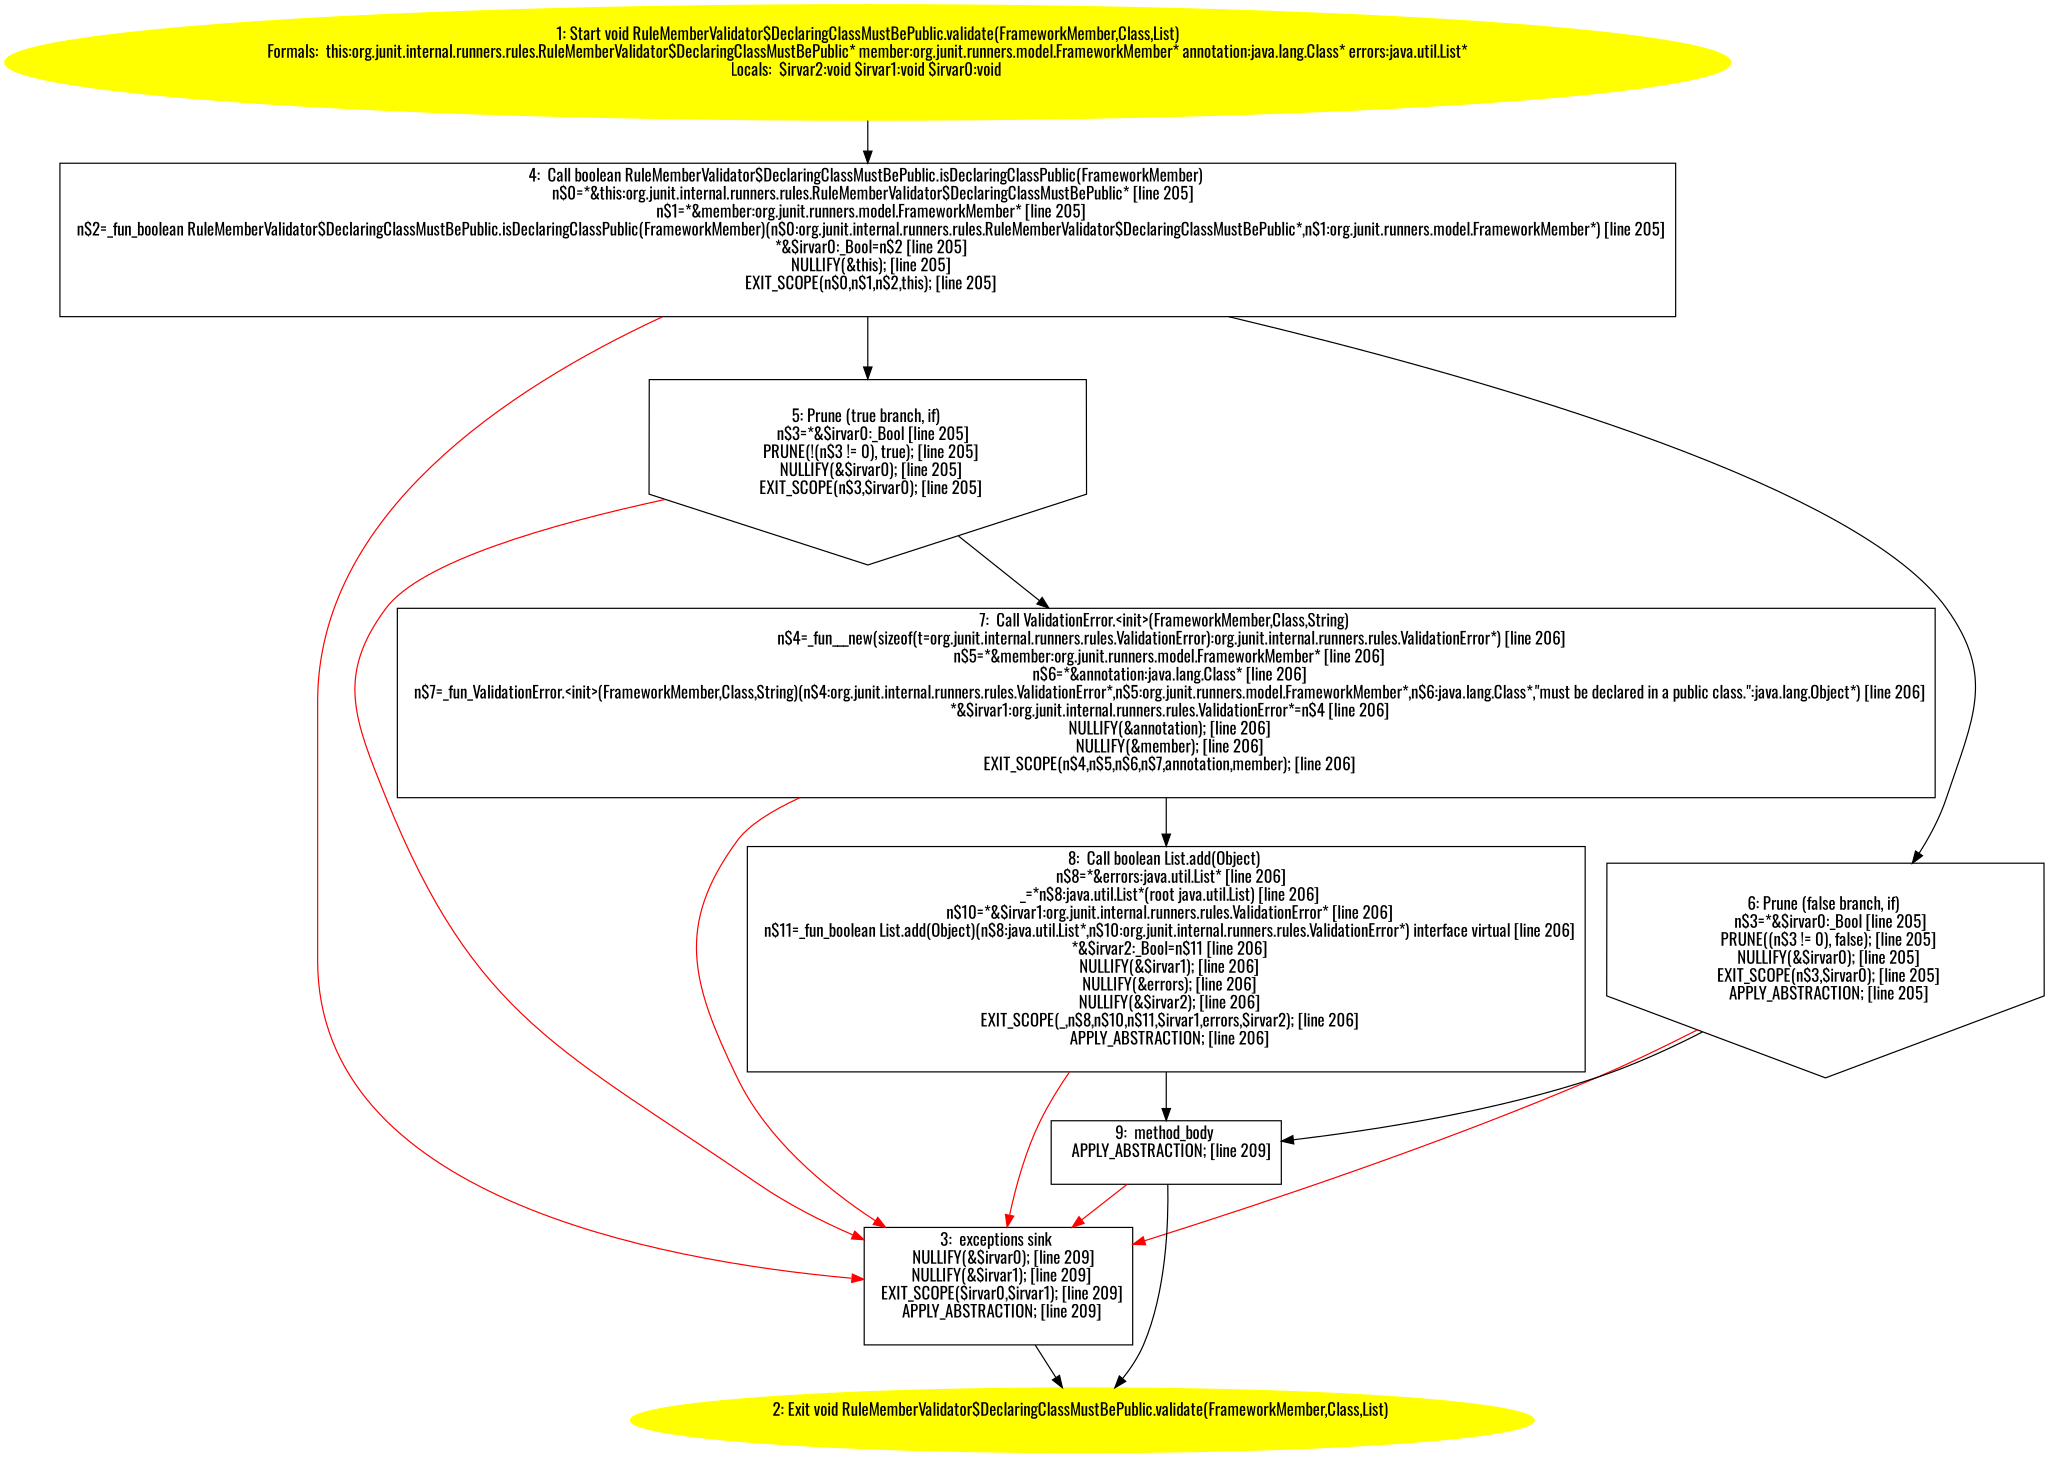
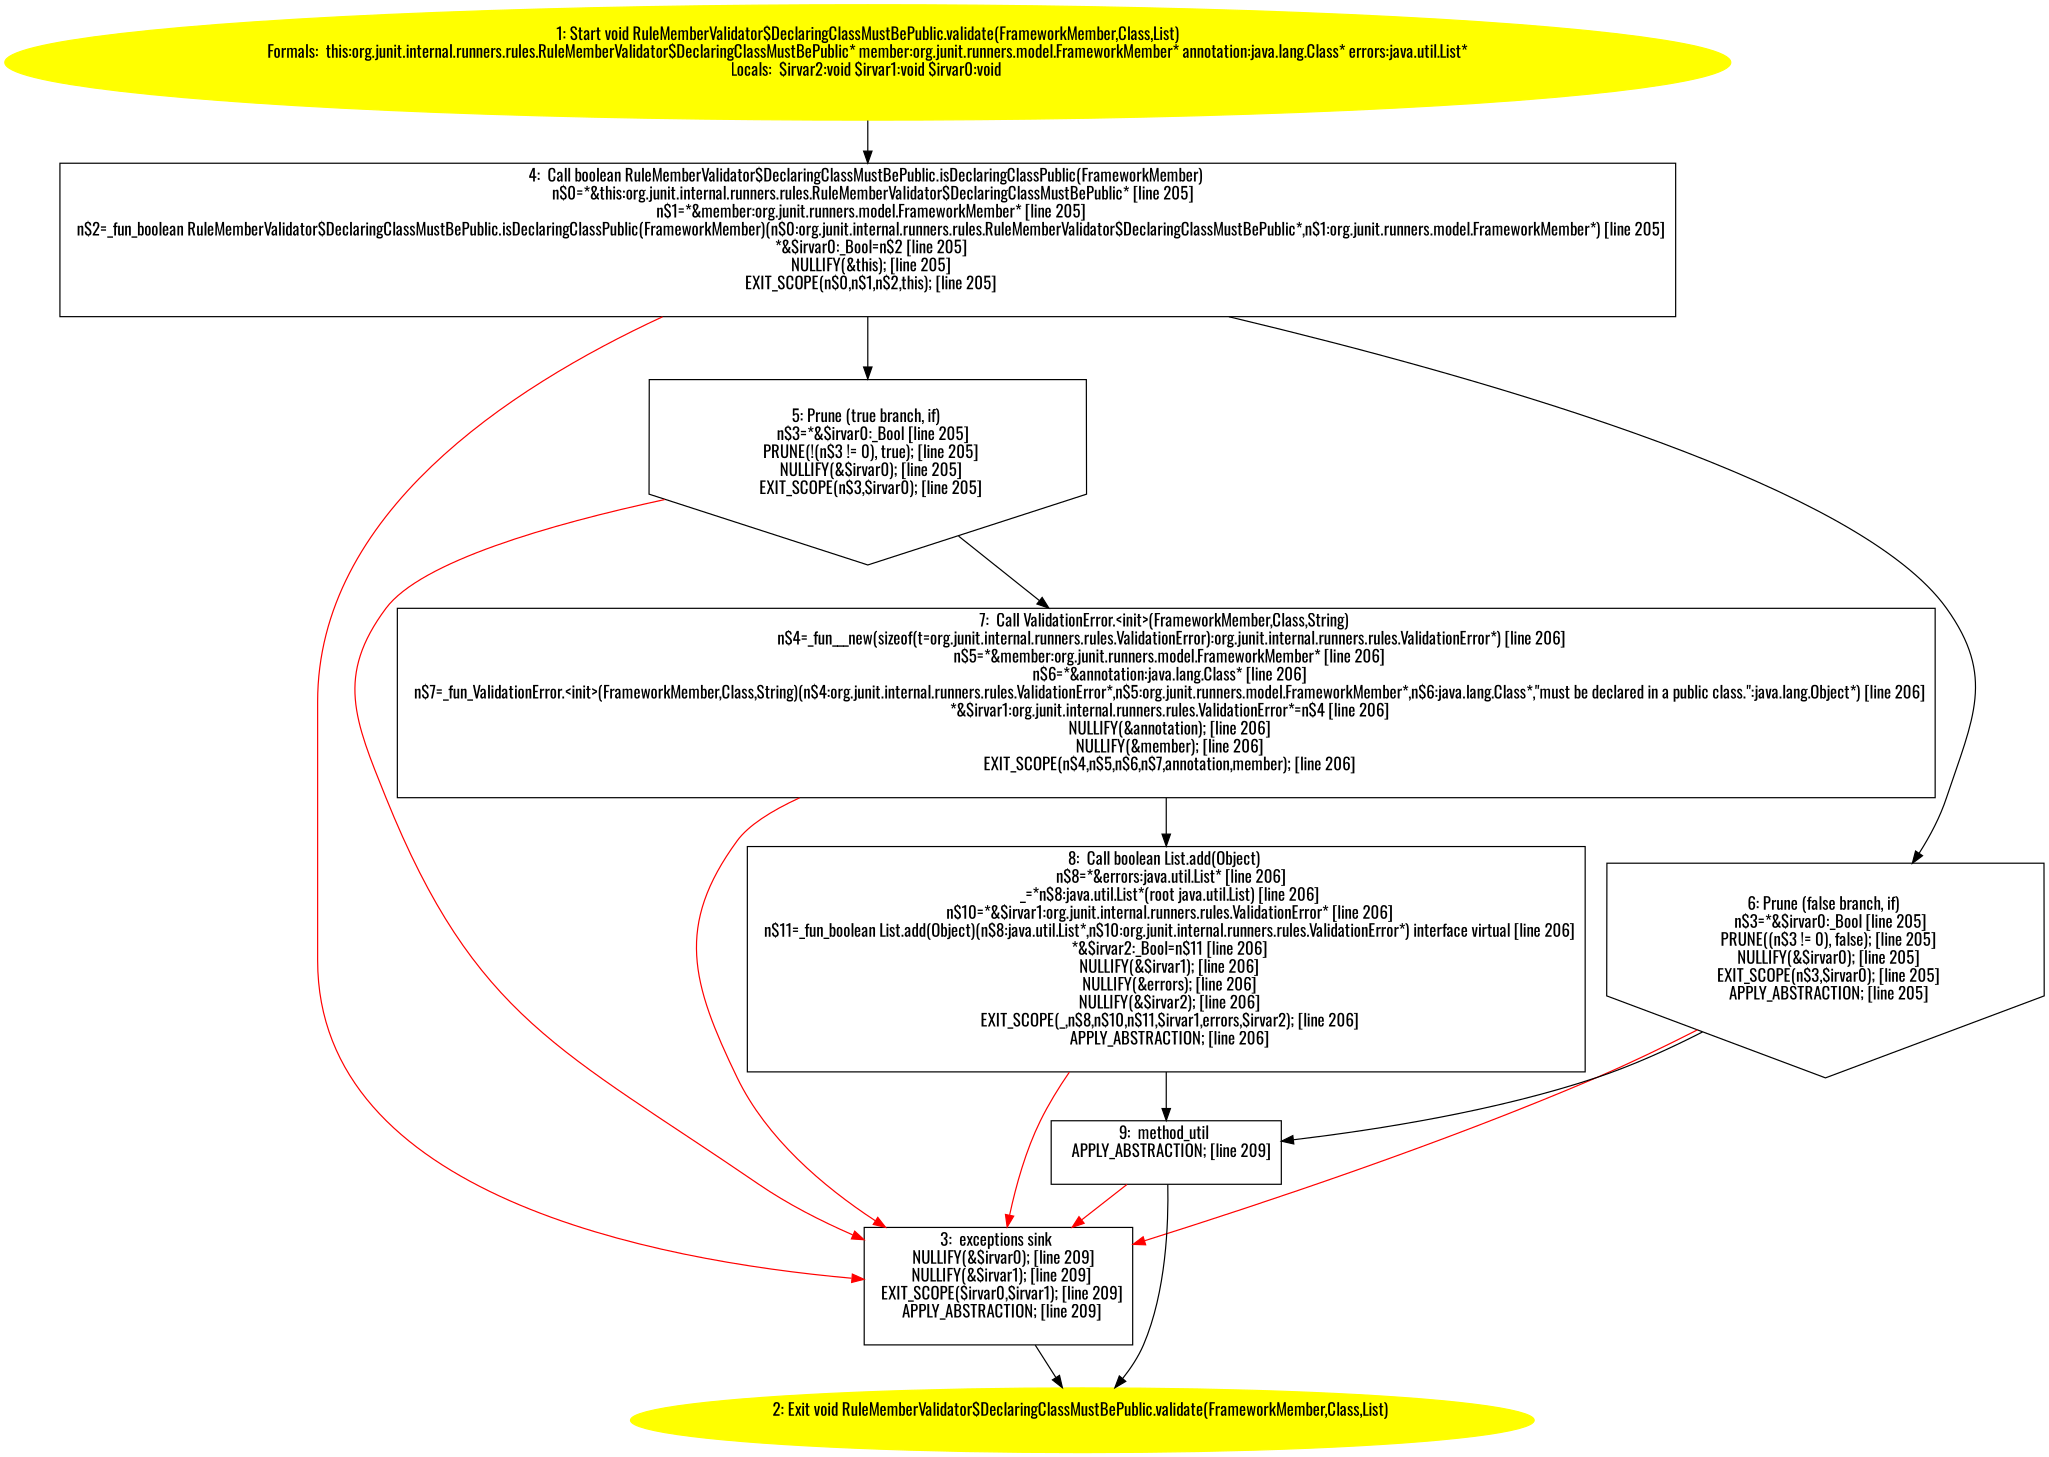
node "9:  method_body APPLY_ABSTRACTION; [line 209]": label "9:  method_body APPLY_ABSTRACTION; [line 209]" -> "9:  method_util APPLY_ABSTRACTION; [line 209]"
